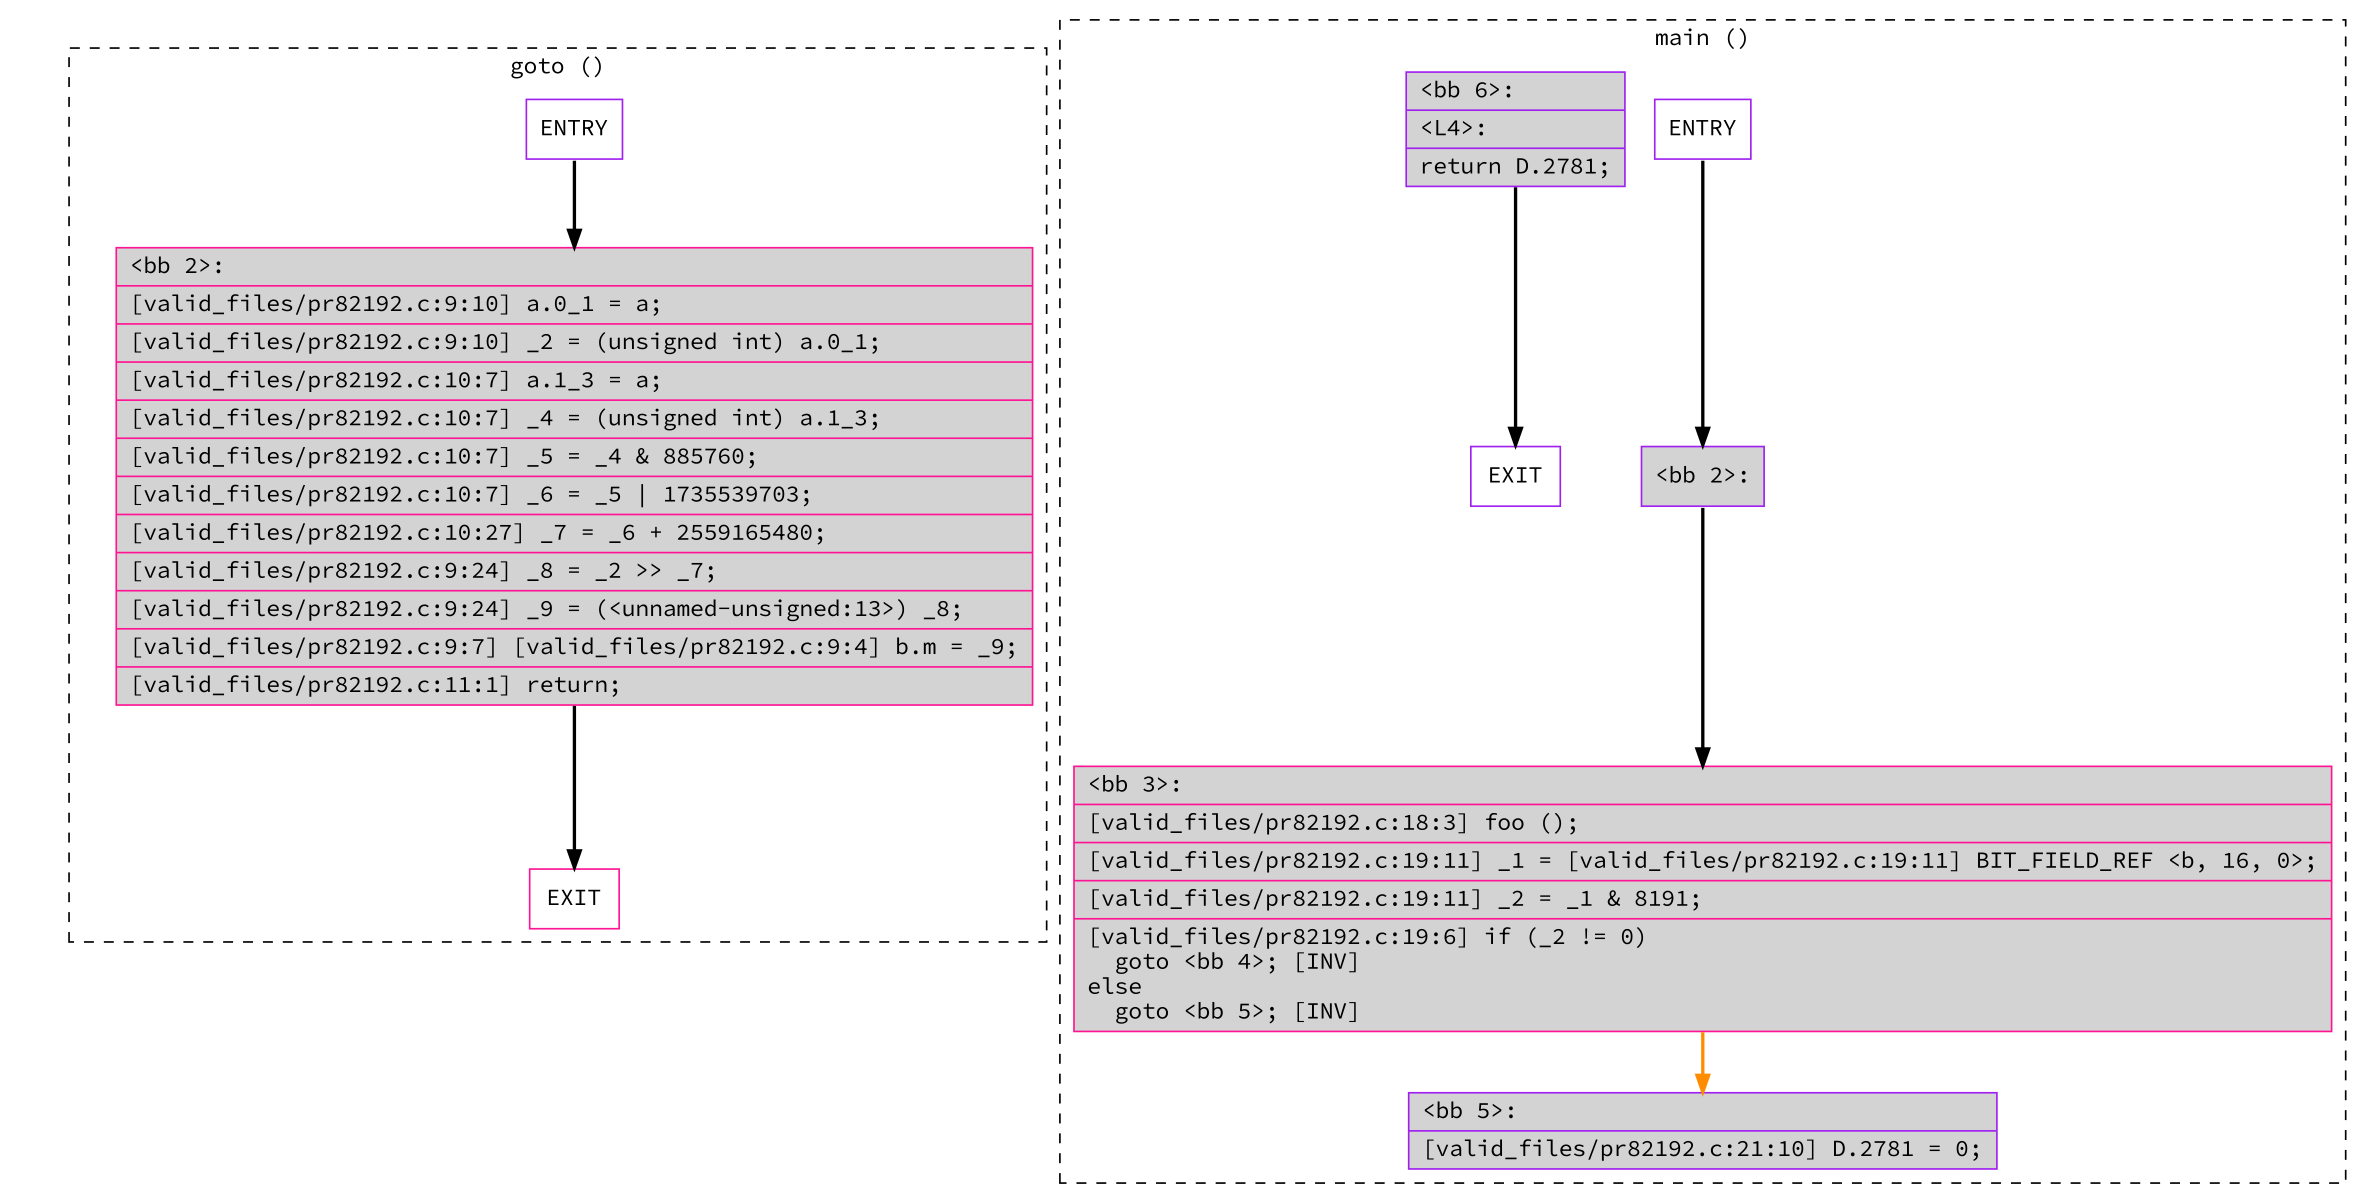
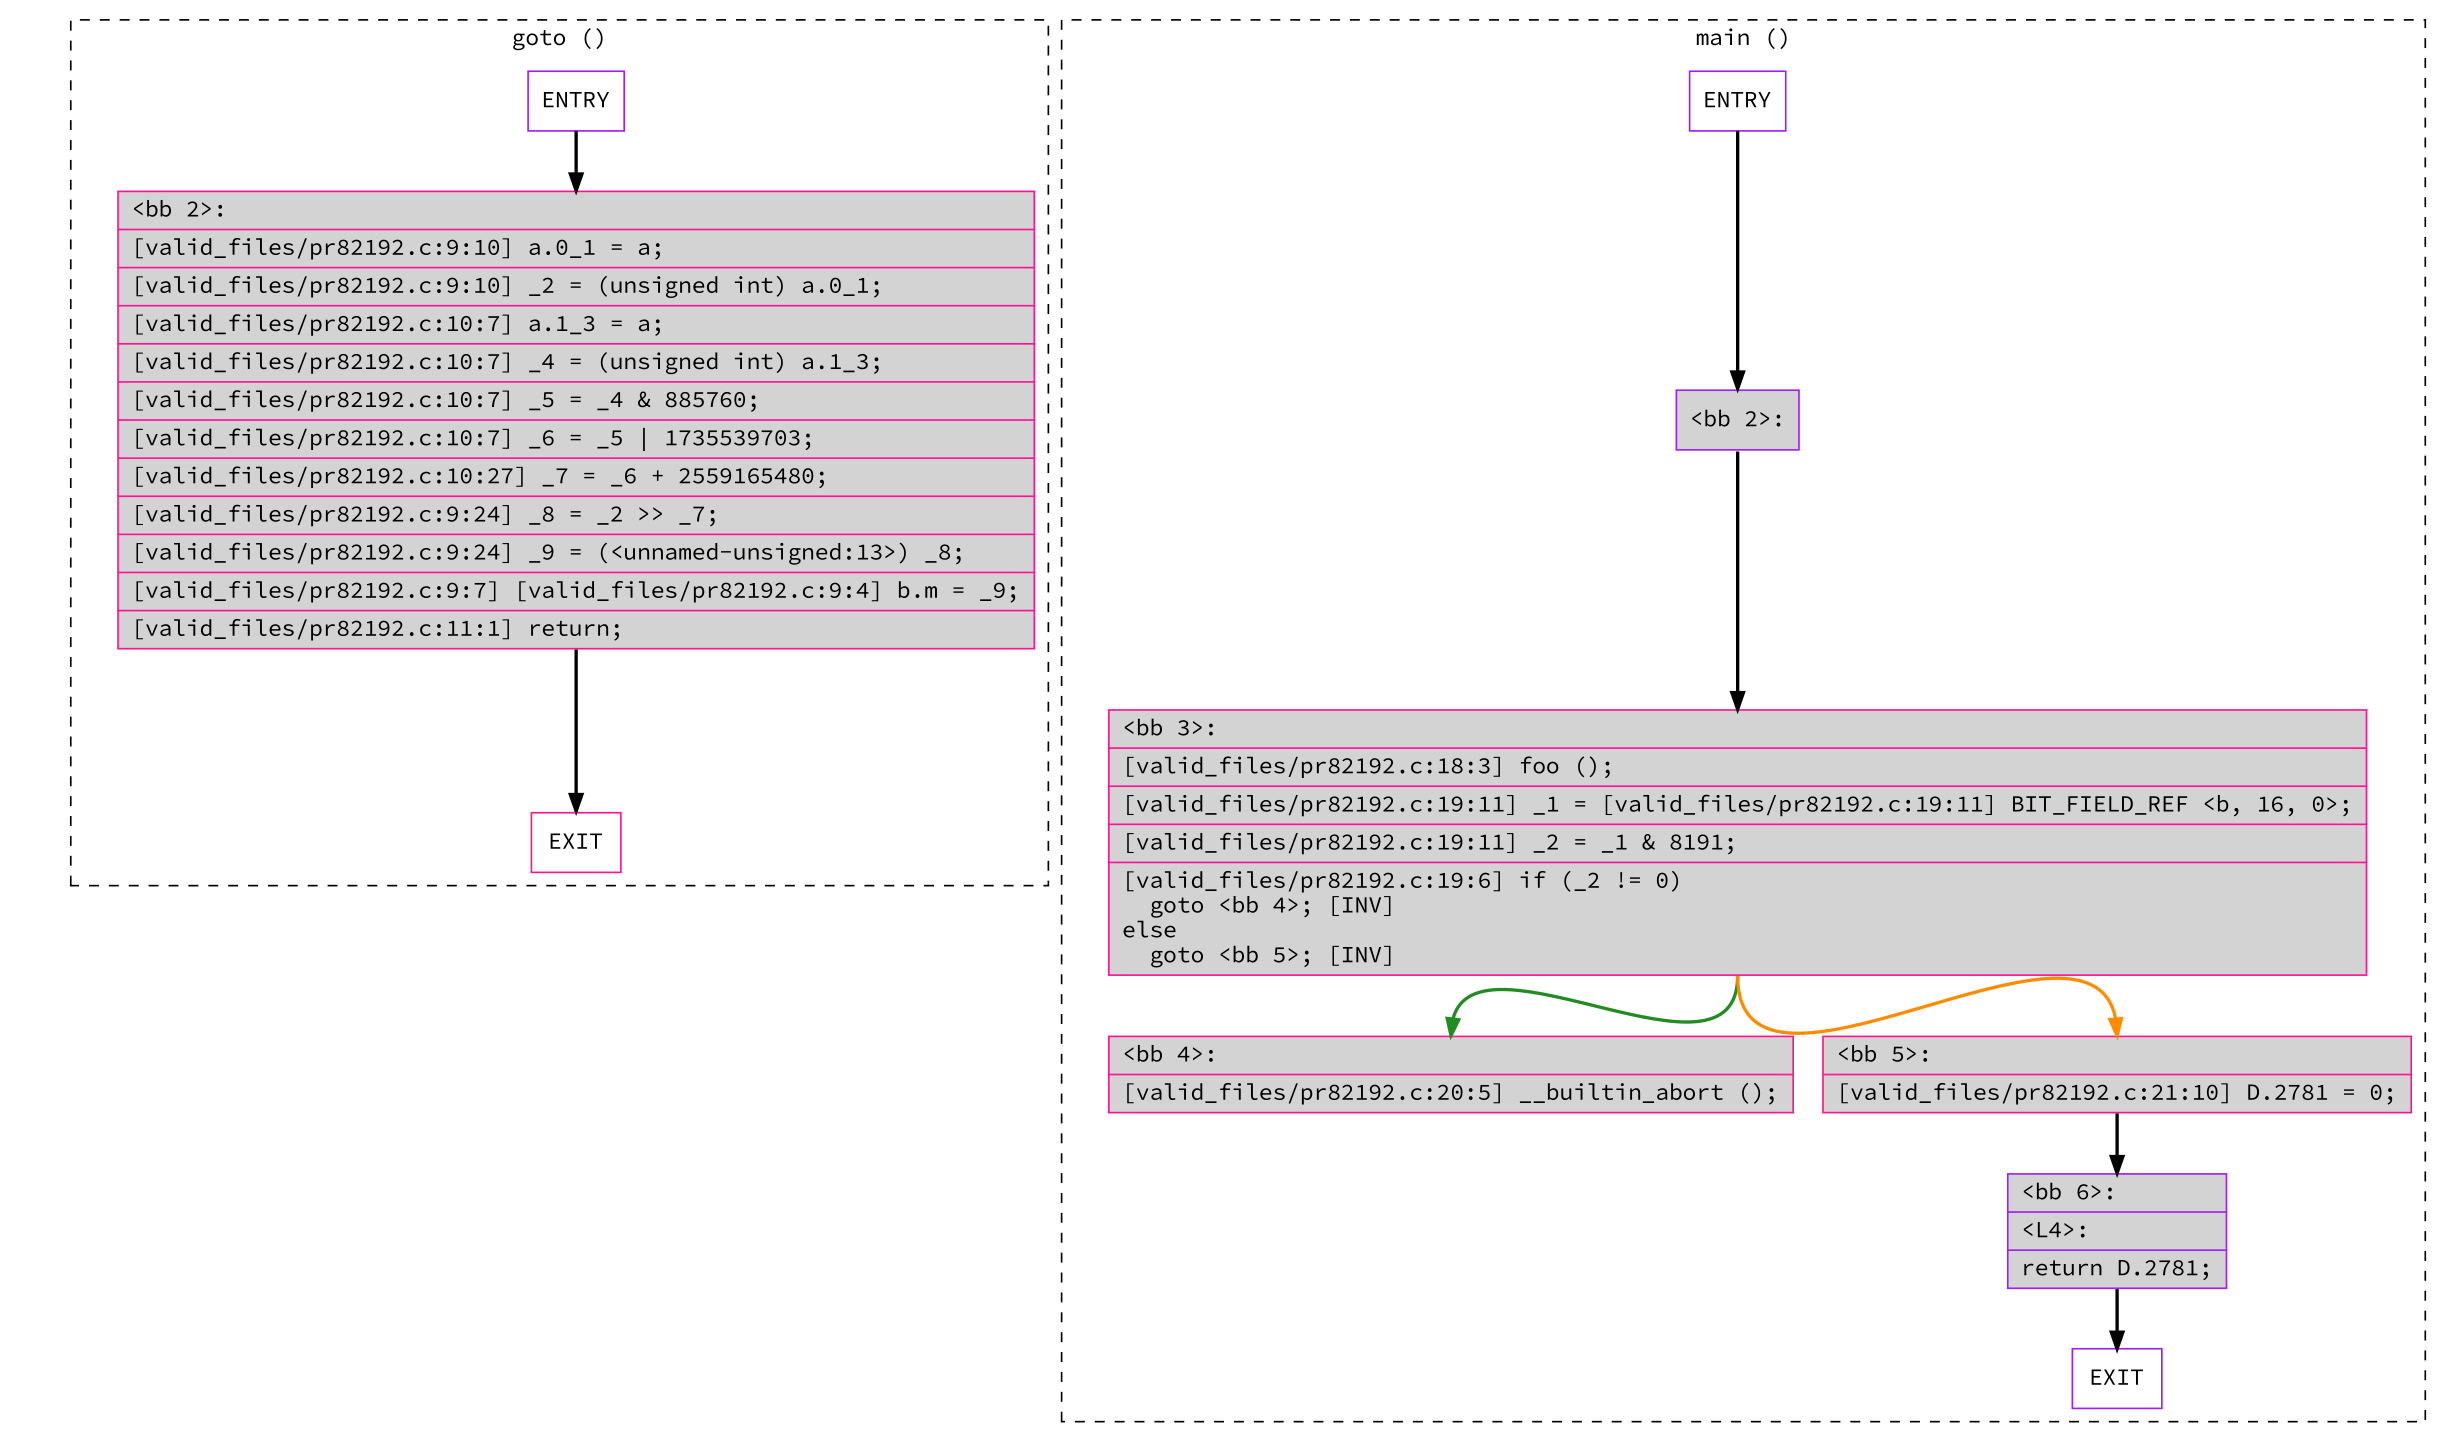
node "<bb 4>:": added
node "<bb 5>:": color purple -> deeppink
edge "<bb 5>:" -> "<bb 6>:": added
